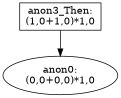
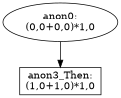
edge "anon3_Then: (1,0+1,0)*1,0" -> "anon0: (0,0+0,0)*1,0": reversed
